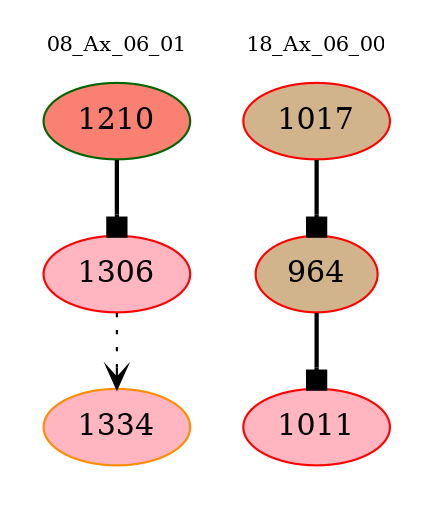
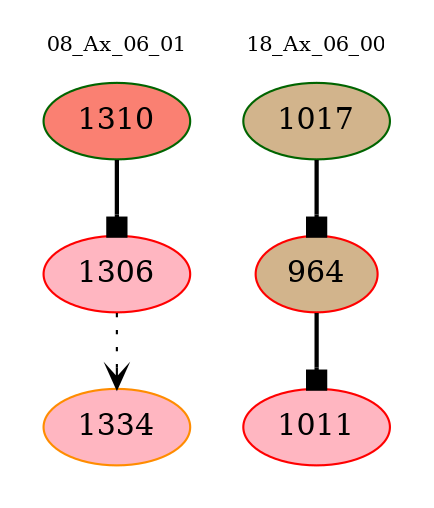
node "1210": label "1210" -> "1310"
node "1017": color red -> darkgreen
